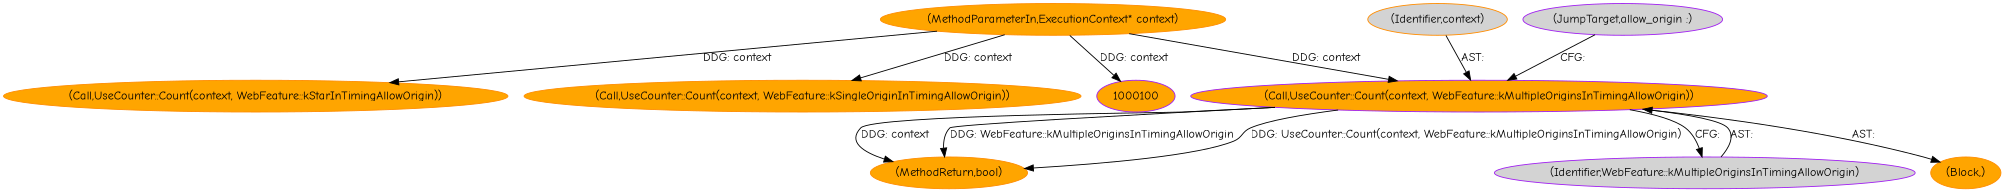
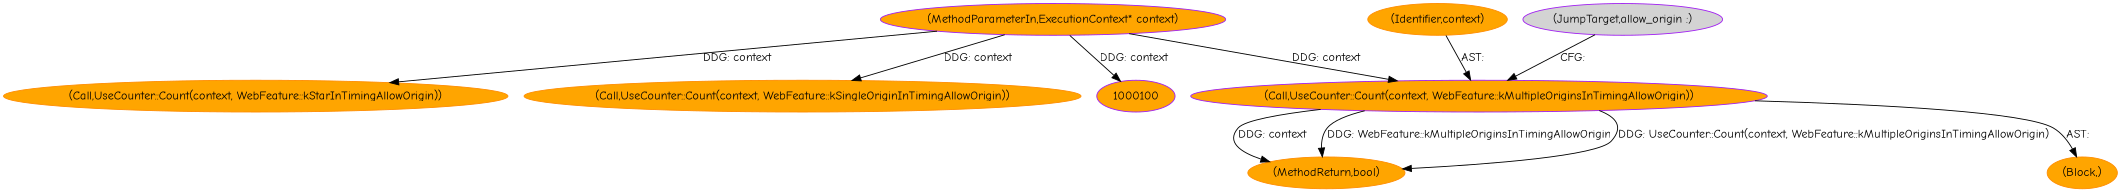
node "(MethodParameterIn,ExecutionContext* context)": color darkorange -> purple
node "(Identifier,context)": fillcolor lightgrey -> orange
node "(Identifier,WebFeature::kMultipleOriginsInTimingAllowOrigin)": removed
